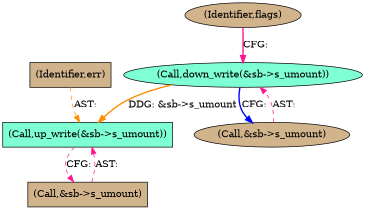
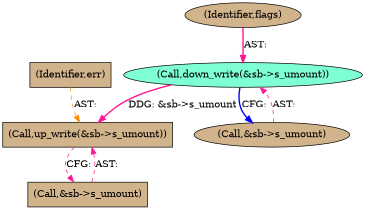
edge "(Identifier,flags)" -> "(Call,down_write(&sb->s_umount))": label "CFG: " -> "AST: "
edge "(Call,down_write(&sb->s_umount))" -> "(Call,up_write(&sb->s_umount))": color darkorange -> deeppink
node "(Call,up_write(&sb->s_umount))": fillcolor aquamarine -> tan
